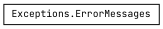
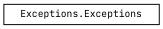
node "Exceptions.ErrorMessages": label "Exceptions.ErrorMessages" -> "Exceptions.Exceptions"
